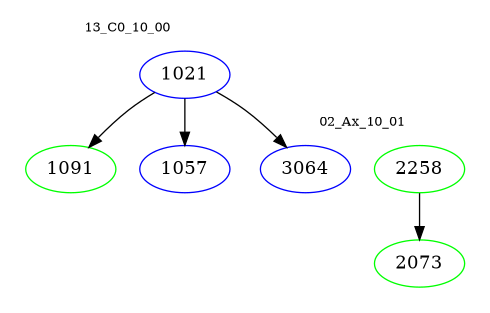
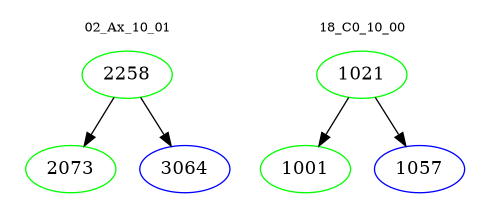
cluster "13_C0_10_00": label "13_C0_10_00" -> "18_C0_10_00"
node "1021": color blue -> green
edge "1021" -> "3064": now "2258" -> "3064"
node "1091": label "1091" -> "1001"
